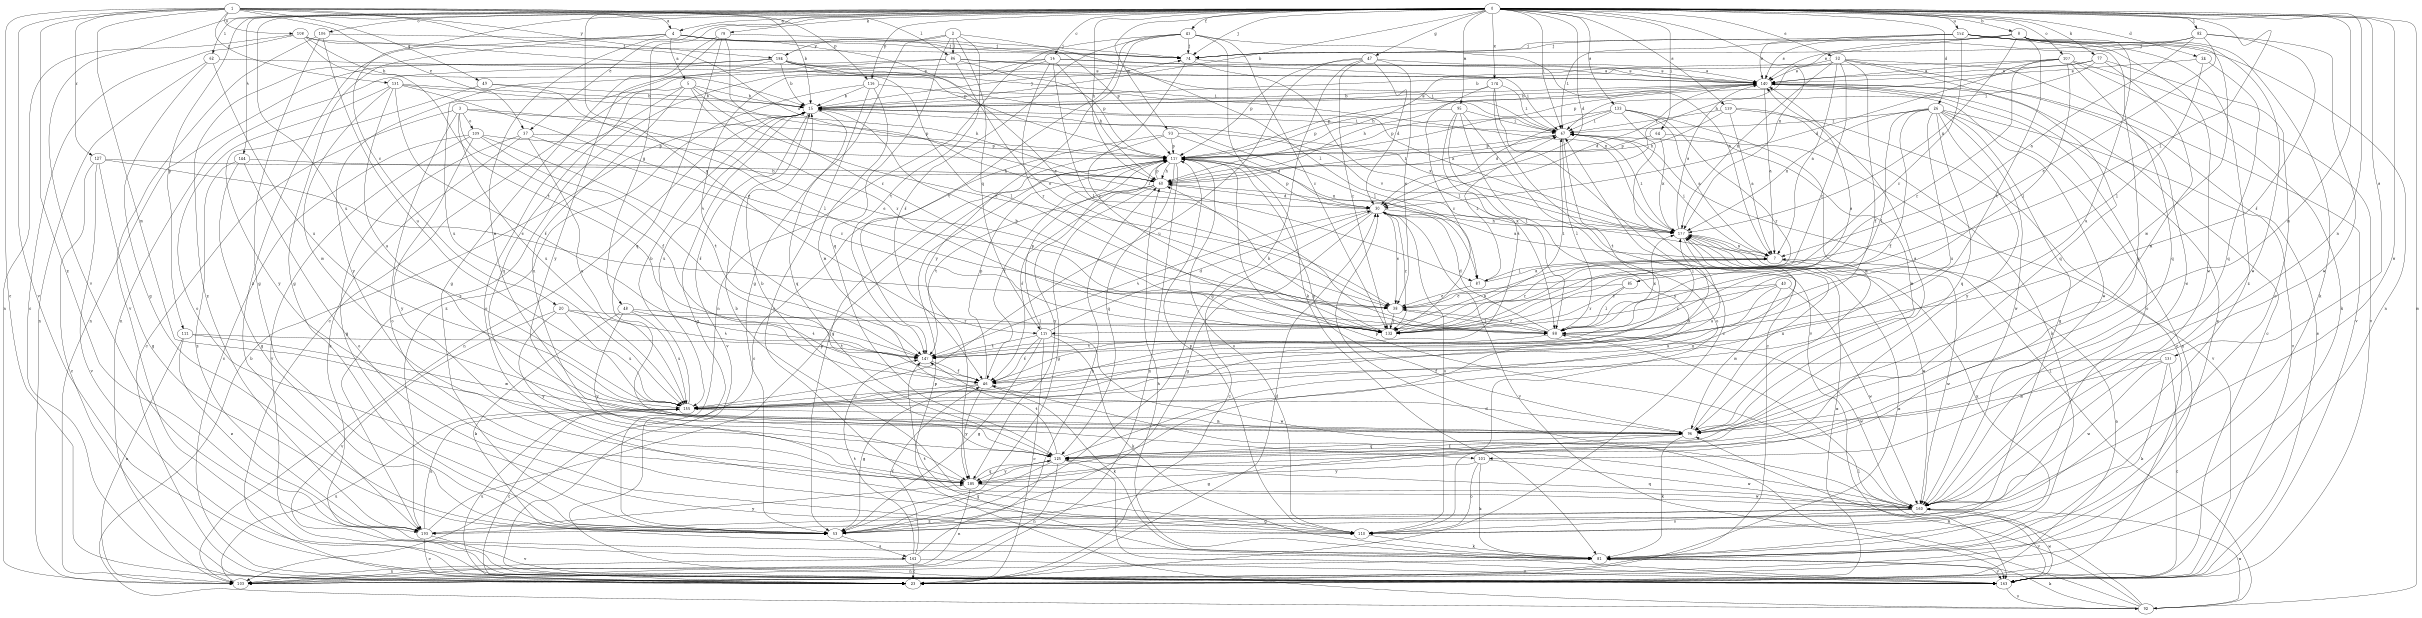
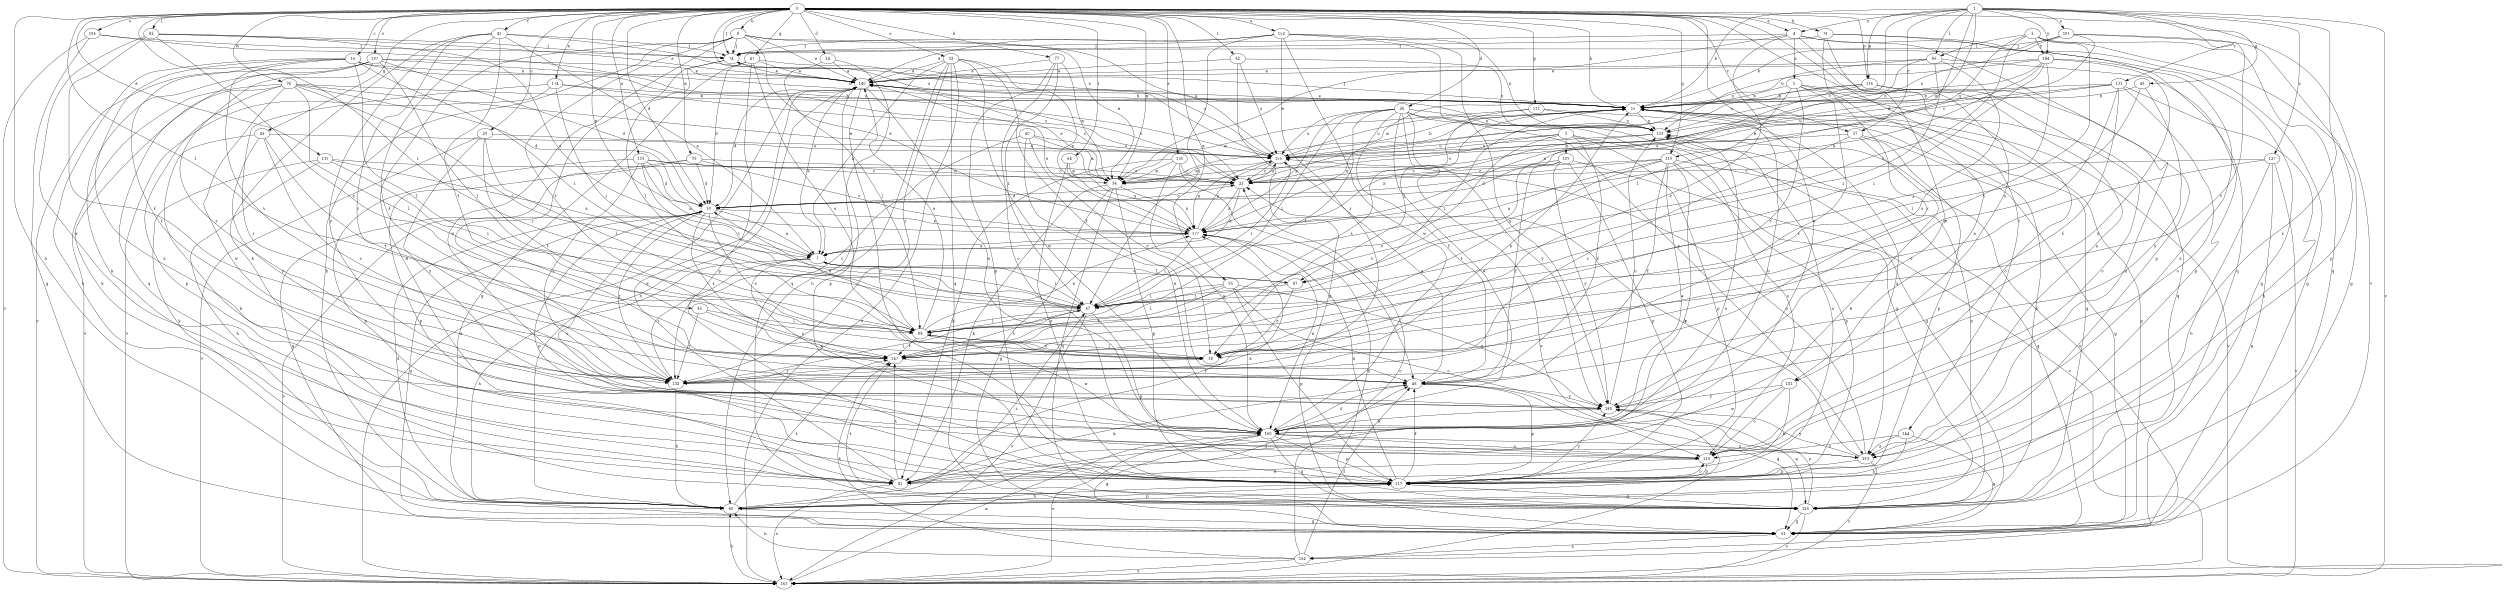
edge "15" -> "67": reversed
edge "47" -> "132": removed, label "r"
edge "7" -> "119": reversed
edge "163" -> "92": reversed
